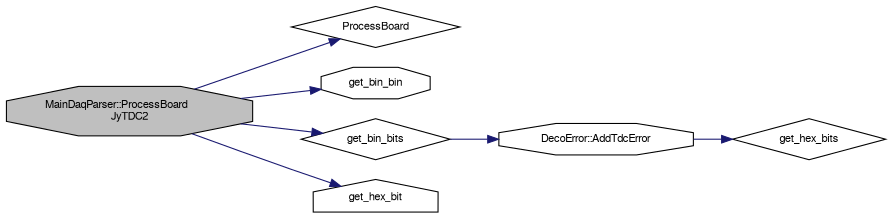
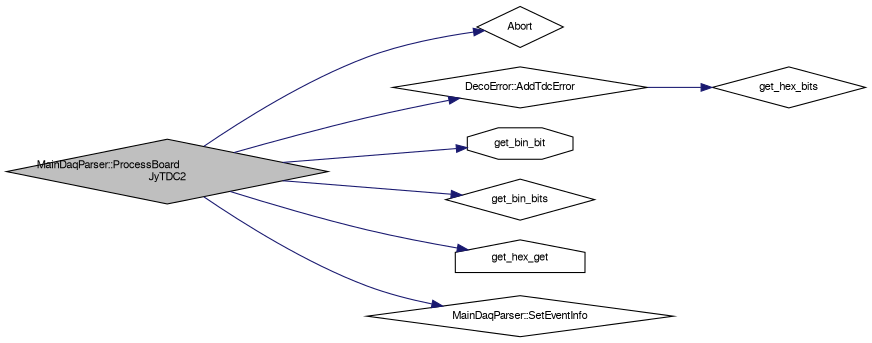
node "ProcessBoard": label "ProcessBoard" -> "Abort"
node "get_bin_bin": label "get_bin_bin" -> "get_bin_bit"
node "MainDaqParser::ProcessBoard JyTDC2": shape octagon -> diamond
edge "get_bin_bits" -> "DecoError::AddTdcError": now "MainDaqParser::ProcessBoard JyTDC2" -> "DecoError::AddTdcError"
node "DecoError::AddTdcError": shape octagon -> diamond
node "get_hex_bit": label "get_hex_bit" -> "get_hex_get"
node "MainDaqParser::SetEventInfo": added
